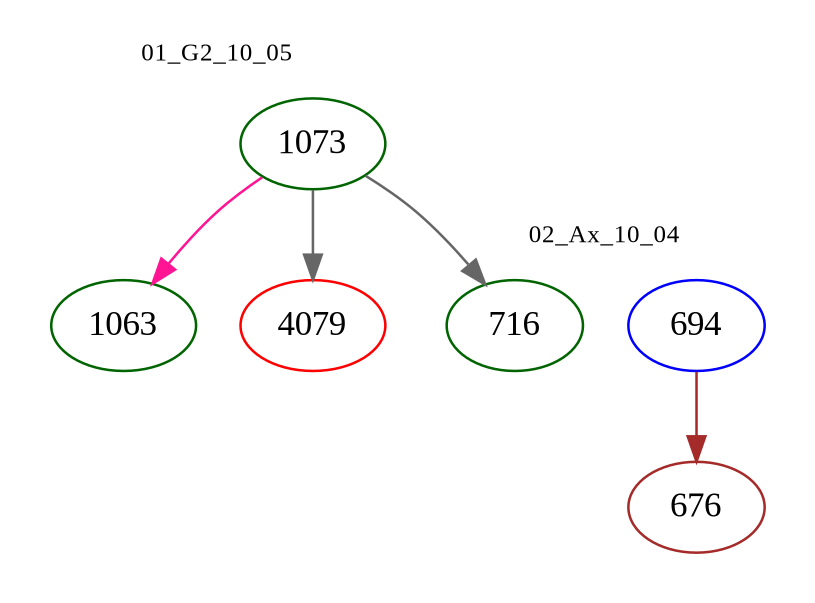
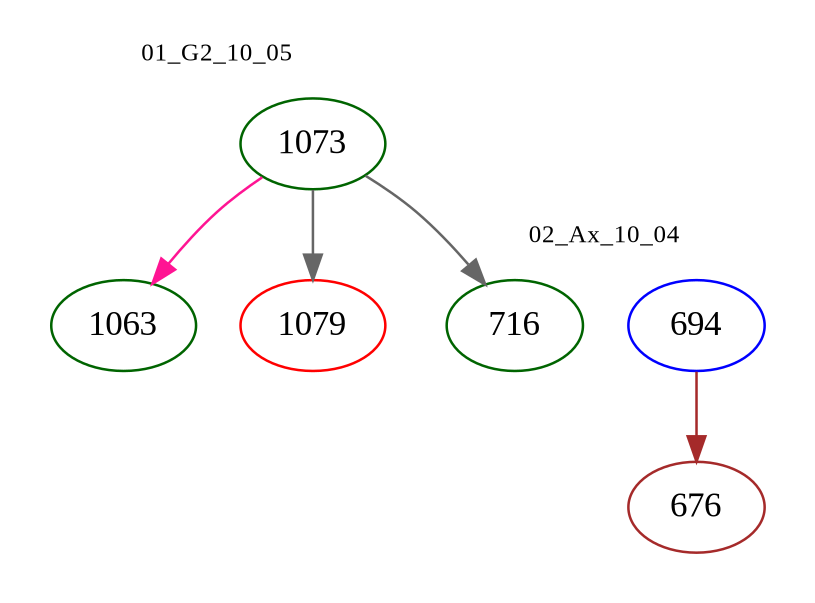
node "4079": label "4079" -> "1079"
